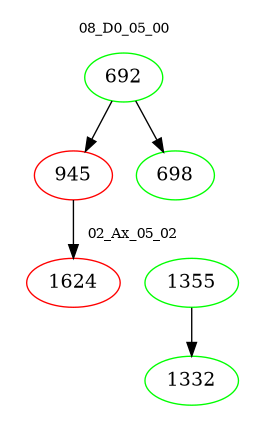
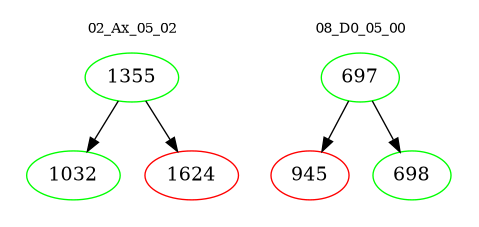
node "692": label "692" -> "697"
edge "945" -> "1624": now "1355" -> "1624"
node "1332": label "1332" -> "1032"
